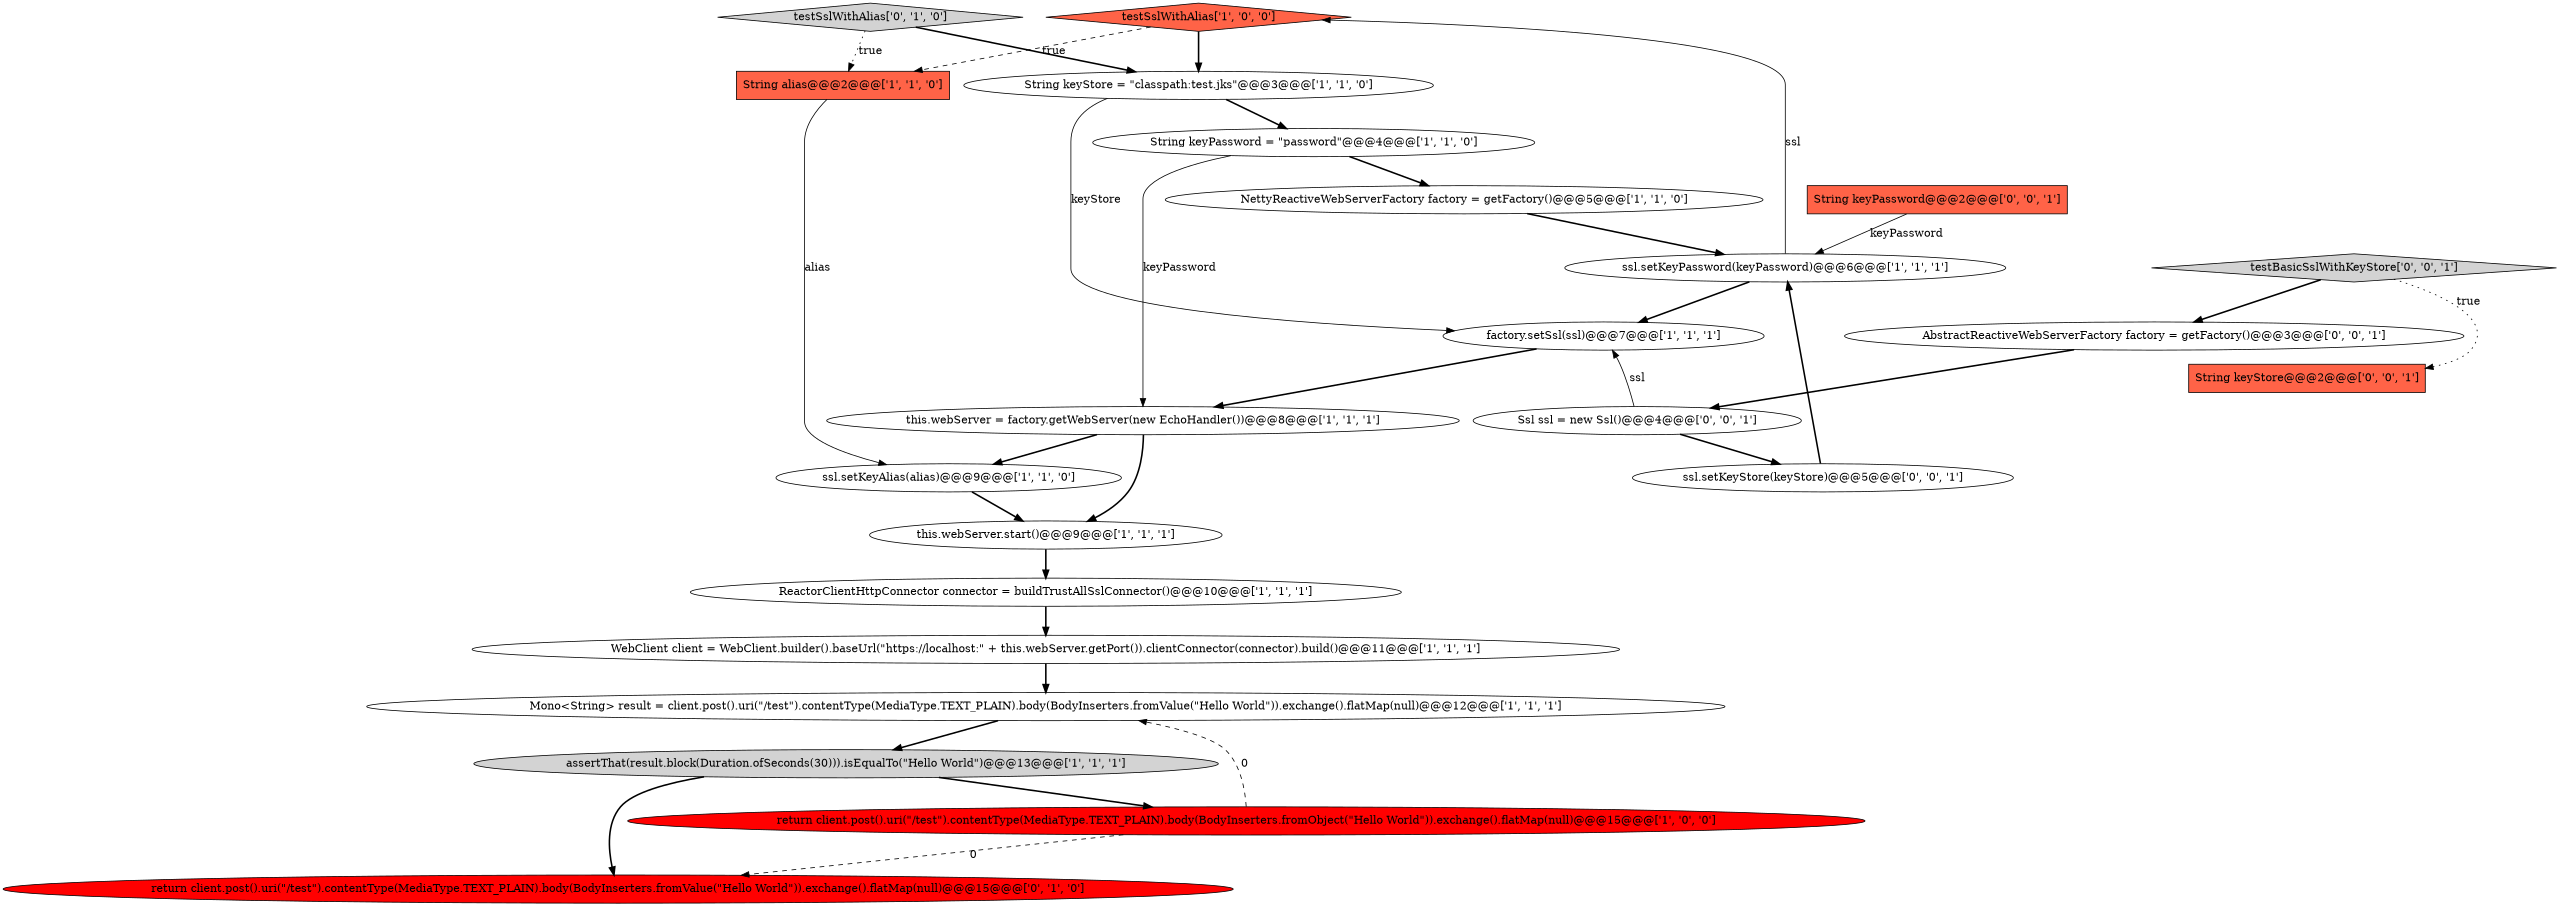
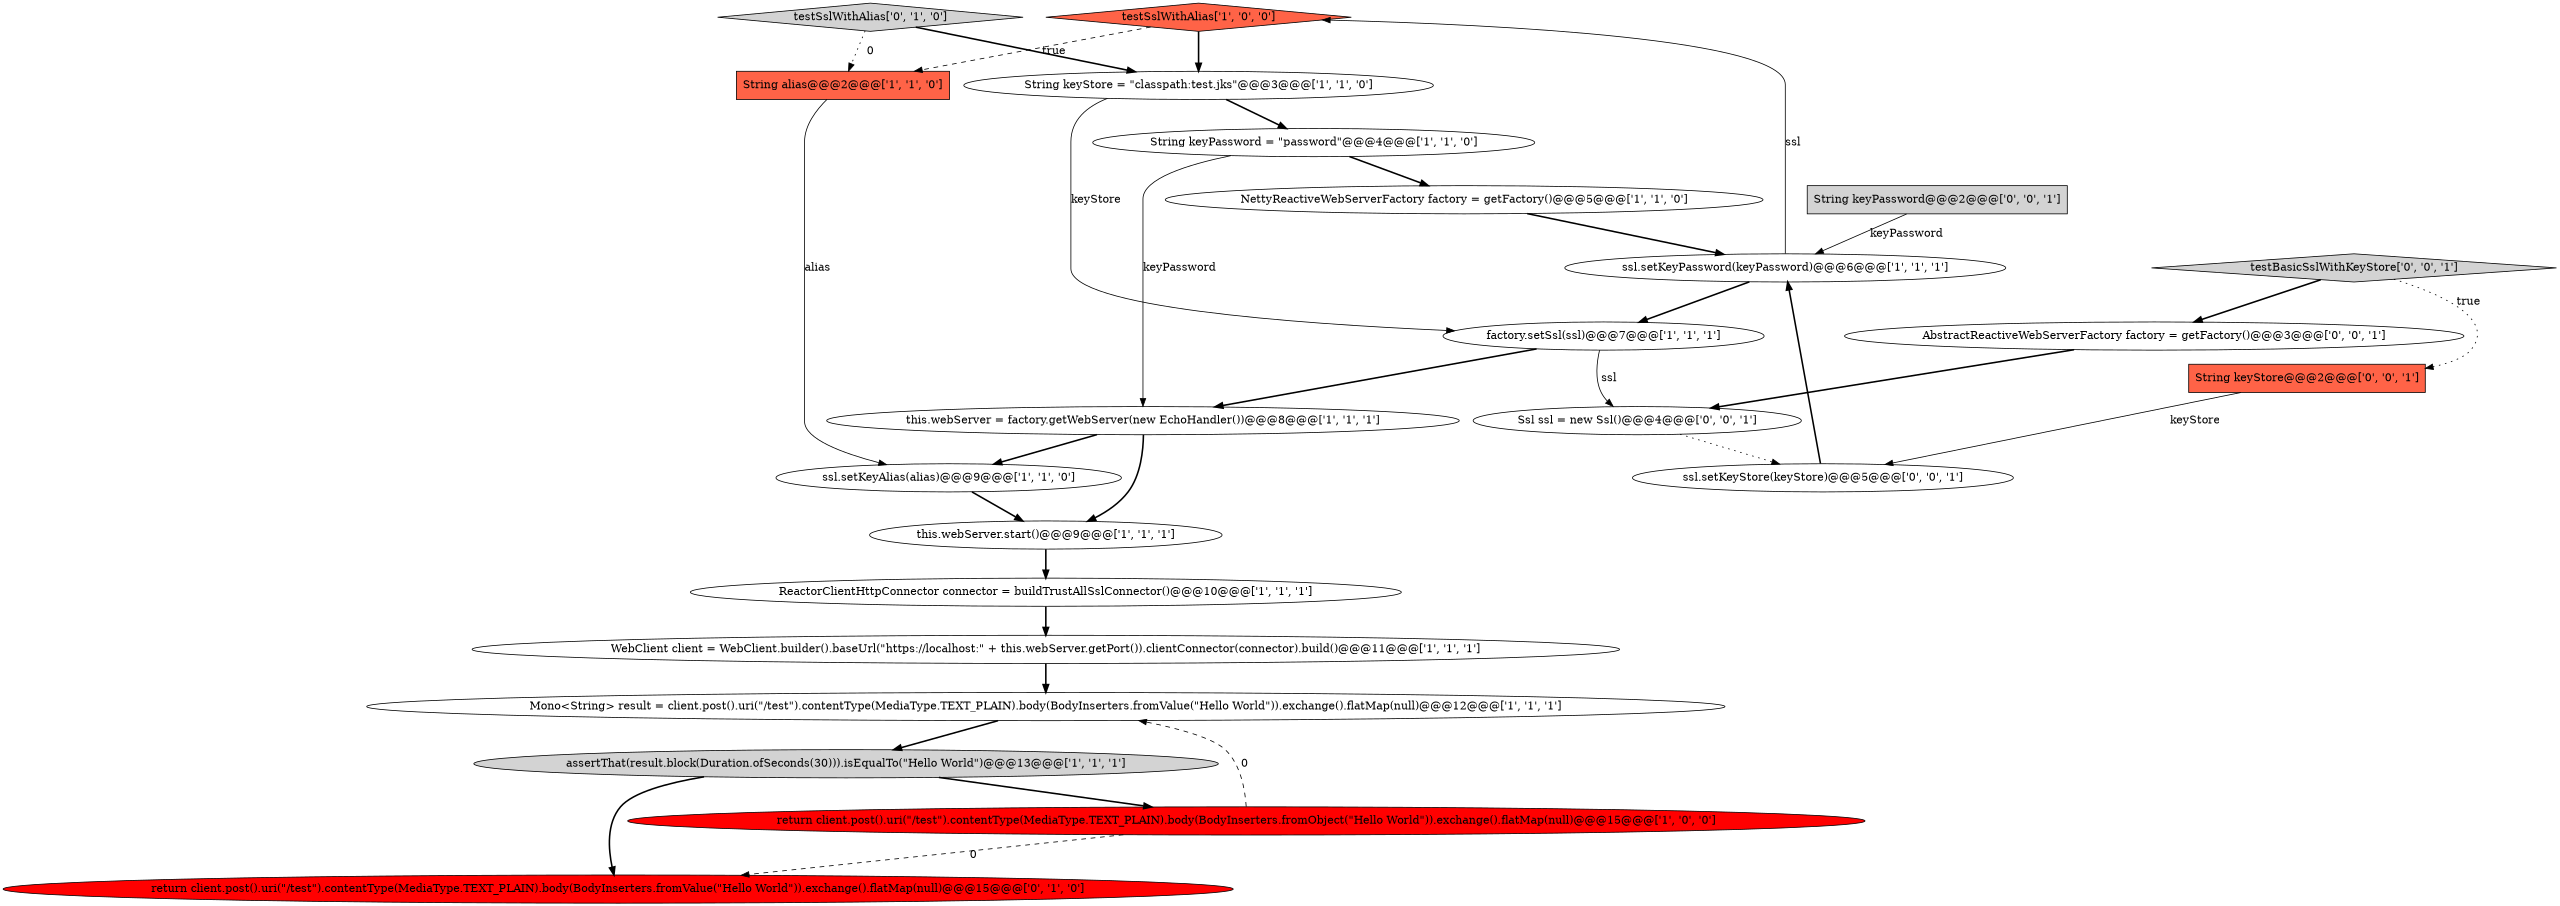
edge "testSslWithAlias['0', '1', '0']" -> "String alias@@@2@@@['1', '1', '0']": label "true" -> "0"
node "String keyPassword@@@2@@@['0', '0', '1']": fillcolor tomato -> lightgray
edge "Ssl ssl = new Ssl()@@@4@@@['0', '0', '1']" -> "factory.setSsl(ssl)@@@7@@@['1', '1', '1']": reversed
edge "String keyStore@@@2@@@['0', '0', '1']" -> "ssl.setKeyStore(keyStore)@@@5@@@['0', '0', '1']": added, label "keyStore"
edge "Ssl ssl = new Ssl()@@@4@@@['0', '0', '1']" -> "ssl.setKeyStore(keyStore)@@@5@@@['0', '0', '1']": style bold -> dotted
